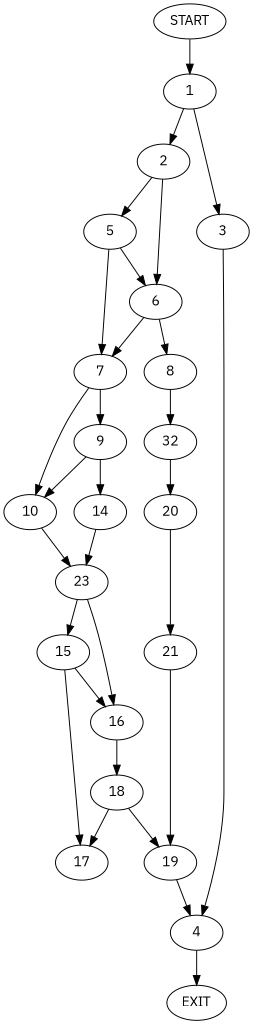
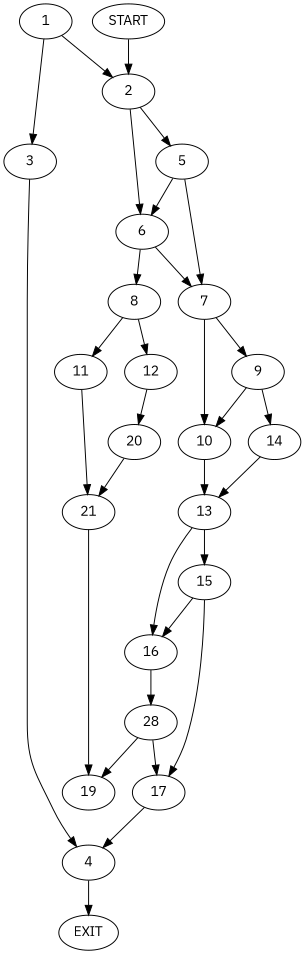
edge "START" -> "1": now "START" -> "2"
node "11": added
node "32": label "32" -> "12"
node "23": label "23" -> "13"
node "18": label "18" -> "28"
edge "19" -> "4": now "17" -> "4"
